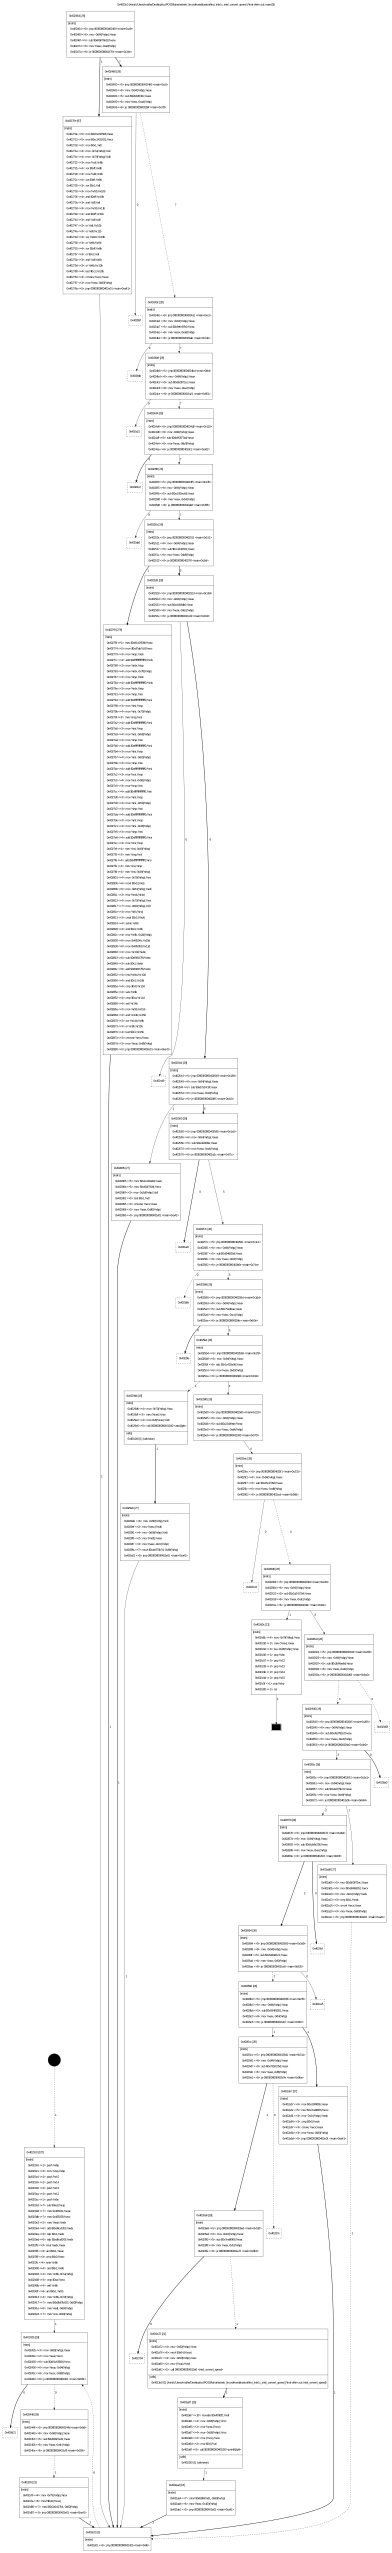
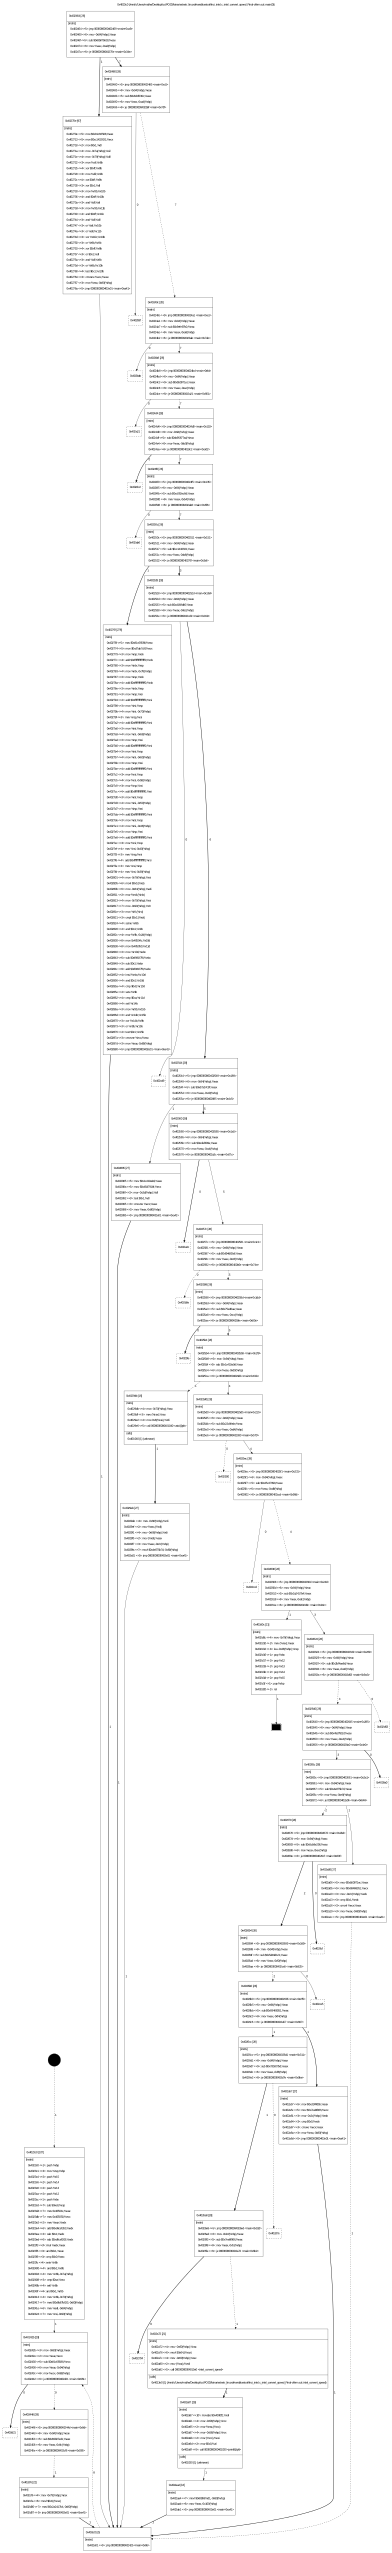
node "0x402930": added
